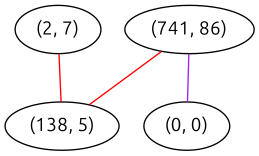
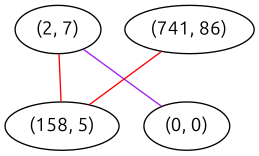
edge "(741, 86)" -- "(0, 0)": now "(2, 7)" -- "(0, 0)"
node "(138, 5)": label "(138, 5)" -> "(158, 5)"
